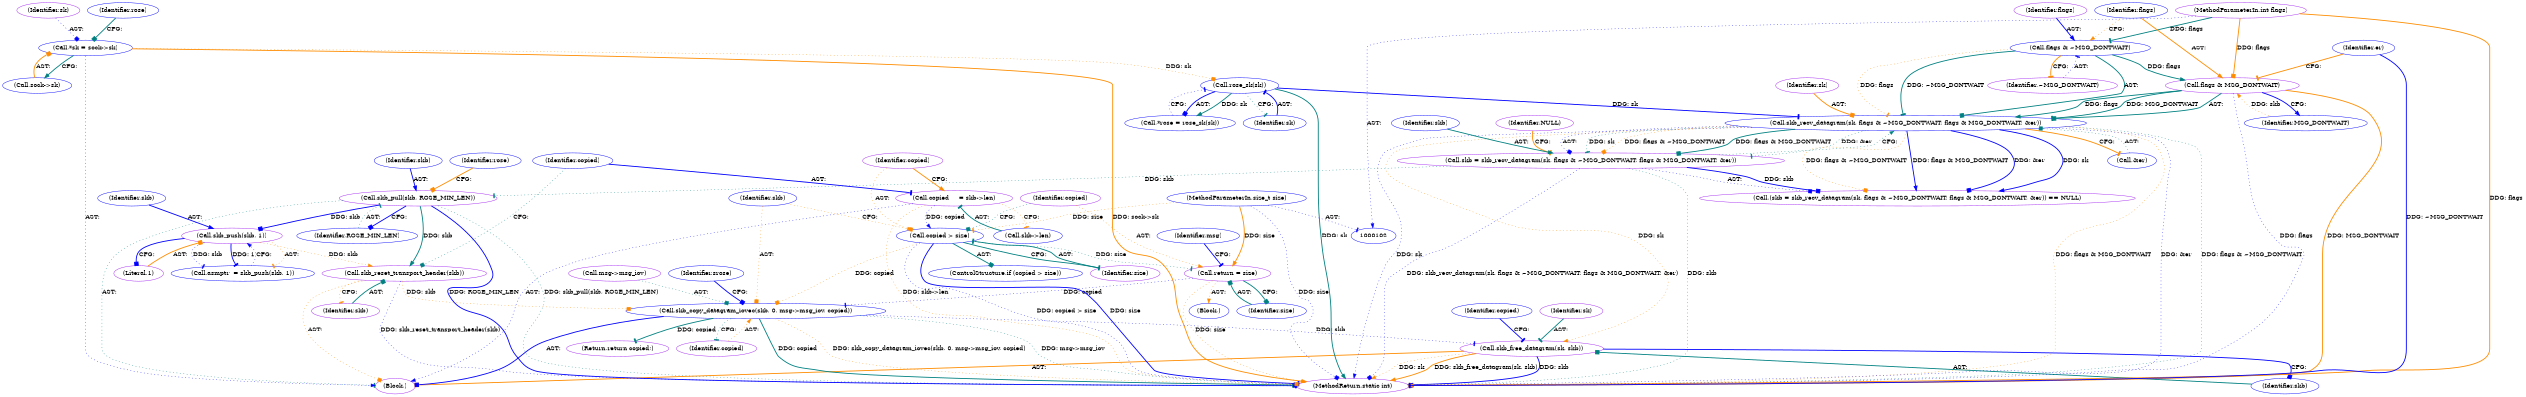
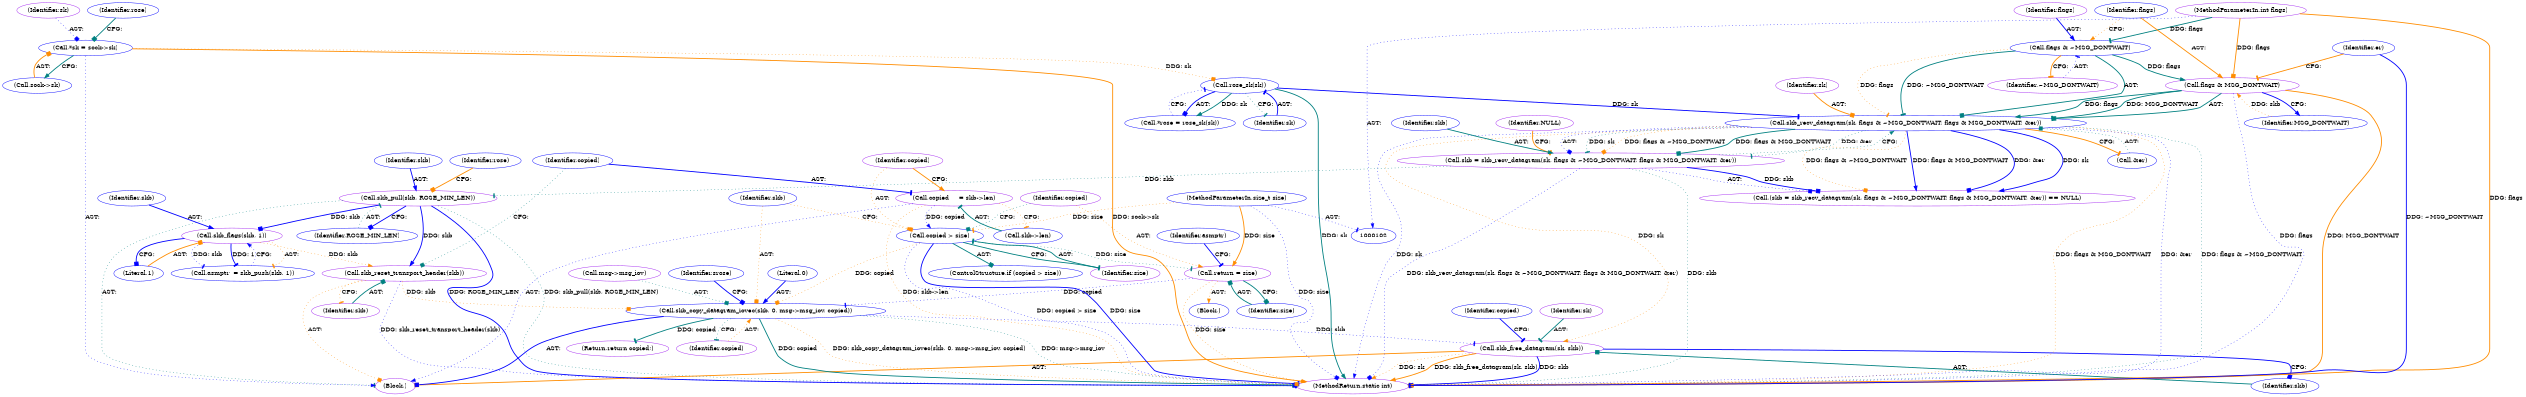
edge "(Call,skb_pull(skb, ROSE_MIN_LEN))" -> "(Call,skb_reset_transport_header(skb))": color teal -> blue
node "(Call,skb_push(skb, 1))": label "(Call,skb_push(skb, 1))" -> "(Call,skb_flags(skb, 1))"
node "(Identifier,msg)": label "(Identifier,msg)" -> "(Identifier,asmptr)"
node "(Literal,1)": color purple -> blue
node "(Literal,0)": added
